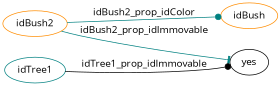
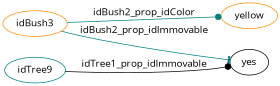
node "idBush": label "idBush" -> "yellow"
node "idBush2": label "idBush2" -> "idBush3"
node "idTree1": label "idTree1" -> "idTree9"
